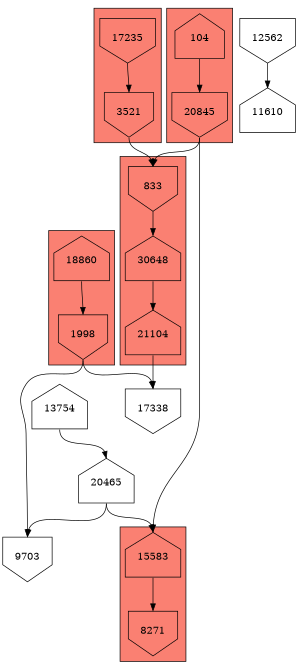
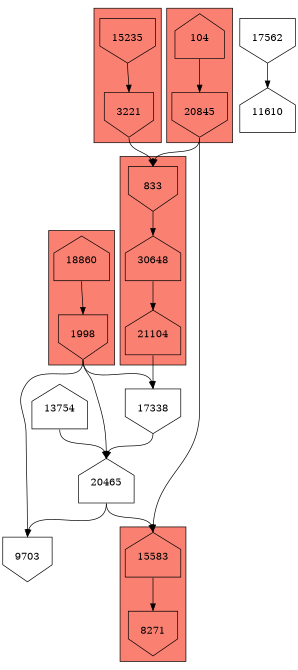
node "17235": label "17235" -> "15235"
node "12562": label "12562" -> "17562"
node "3521": label "3521" -> "3221"
edge "1998" -> "20465": added
edge "17338" -> "20465": added
